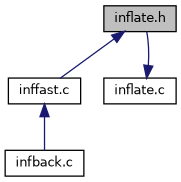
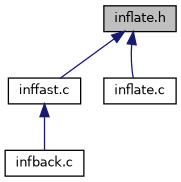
edge "inflate.h" -> "inflate.c": reversed
